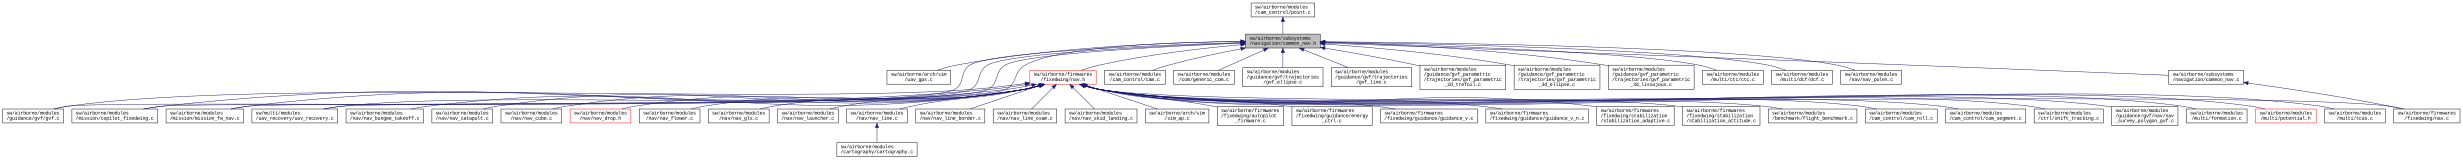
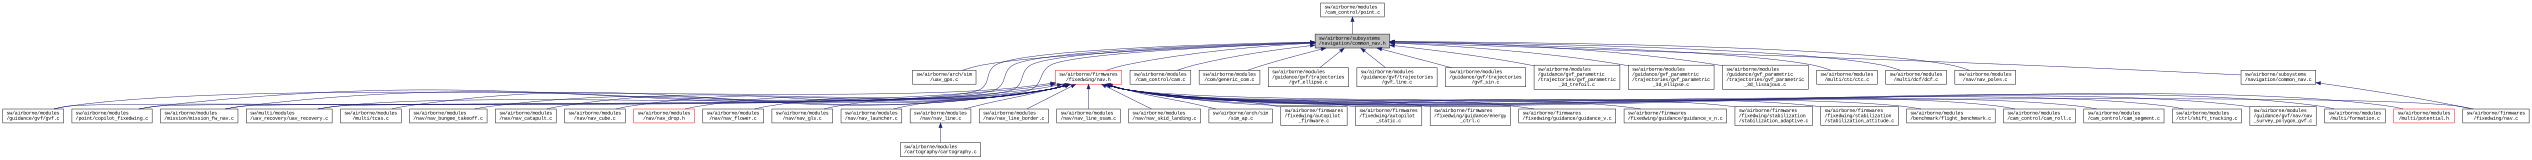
node "sw/airborne/modules /guidance/gvf/trajectories /gvf_sin.c": added
node "sw/airborne/modules /mission/copilot_fixedwing.c": label "sw/airborne/modules /mission/copilot_fixedwing.c" -> "sw/airborne/modules /point/copilot_fixedwing.c"
node "sw/airborne/firmwares /fixedwing/autopilot _static.c": added
